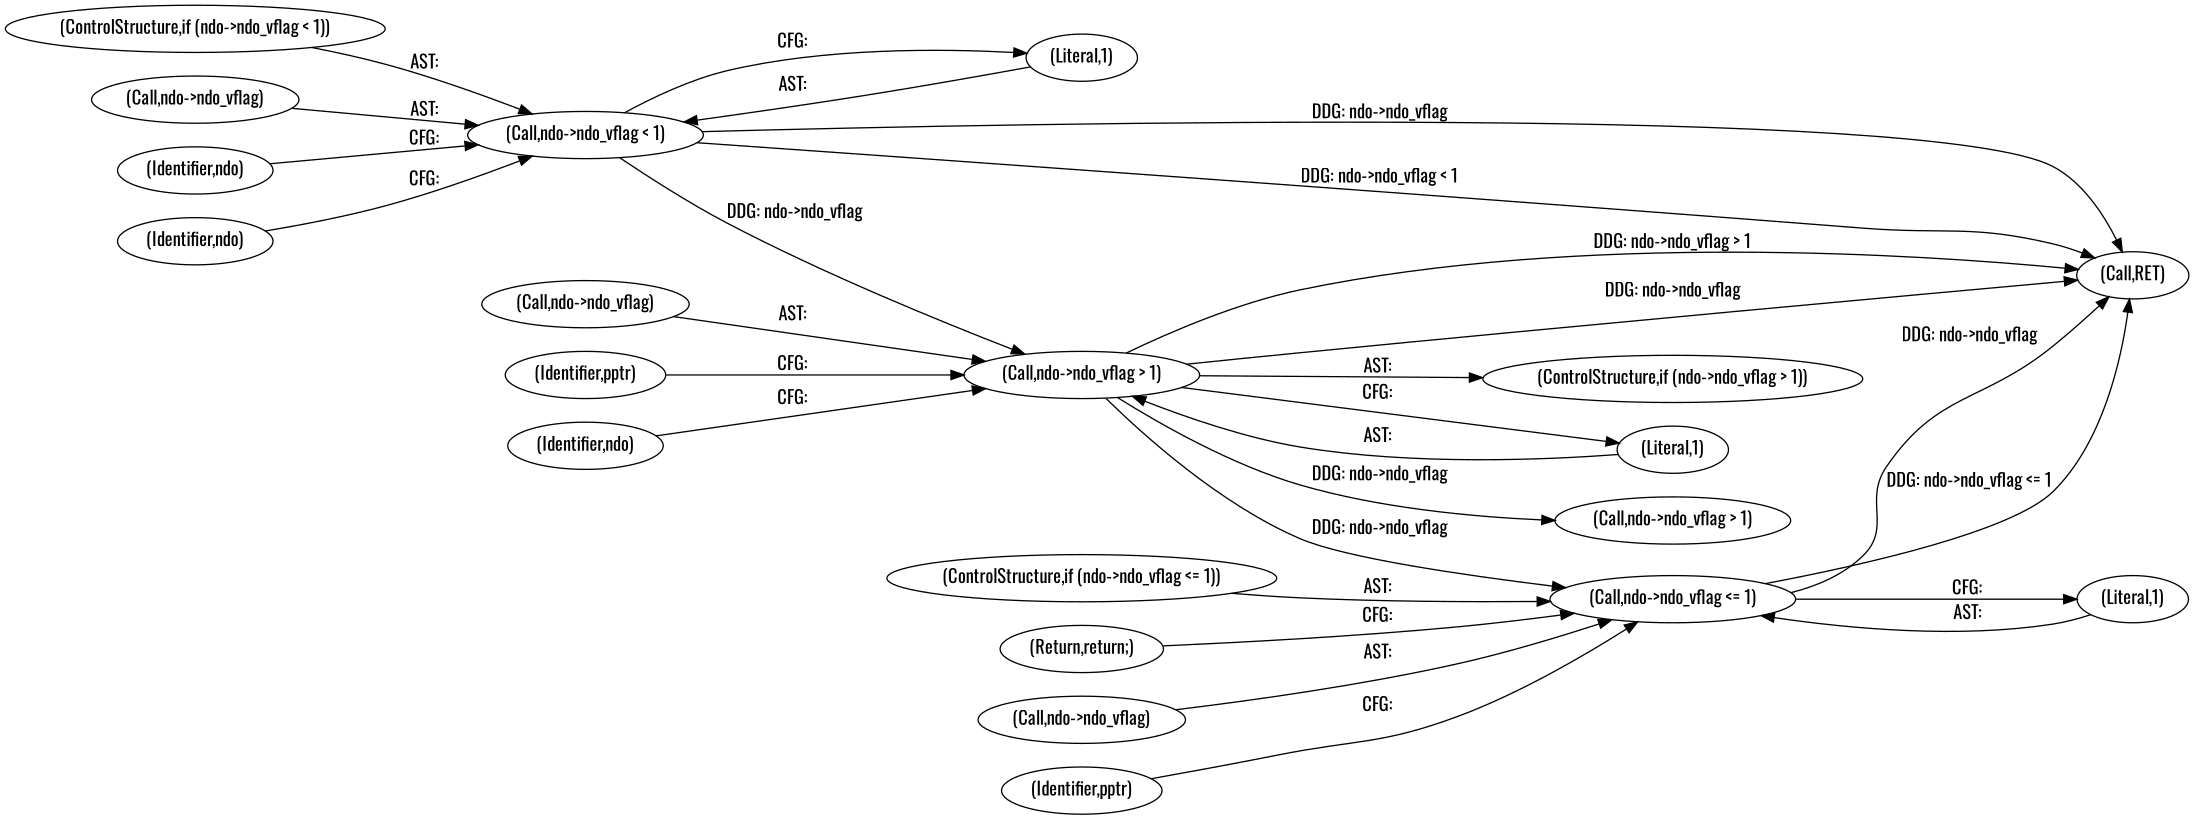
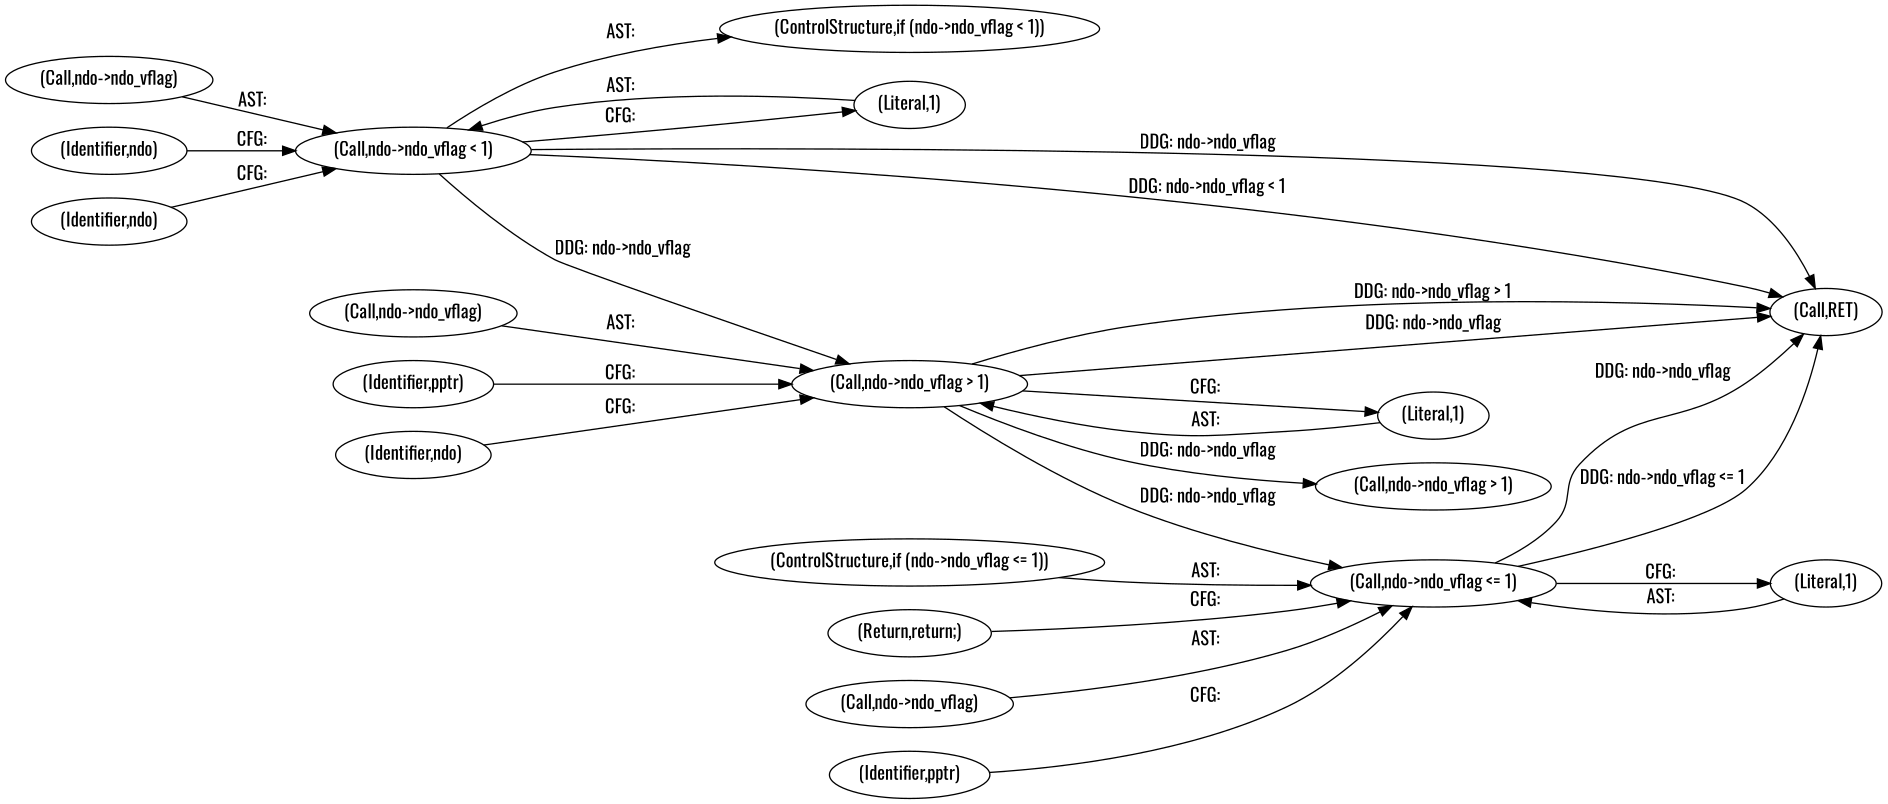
edge "(ControlStructure,if (ndo->ndo_vflag < 1))" -> "(Call,ndo->ndo_vflag < 1)": reversed
node "(ControlStructure,if (ndo->ndo_vflag > 1))": removed
